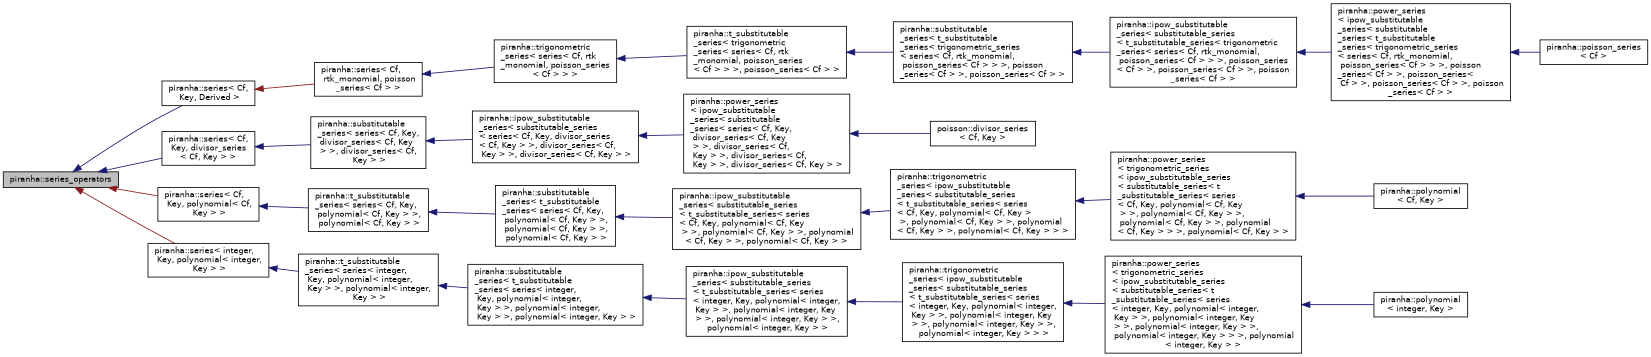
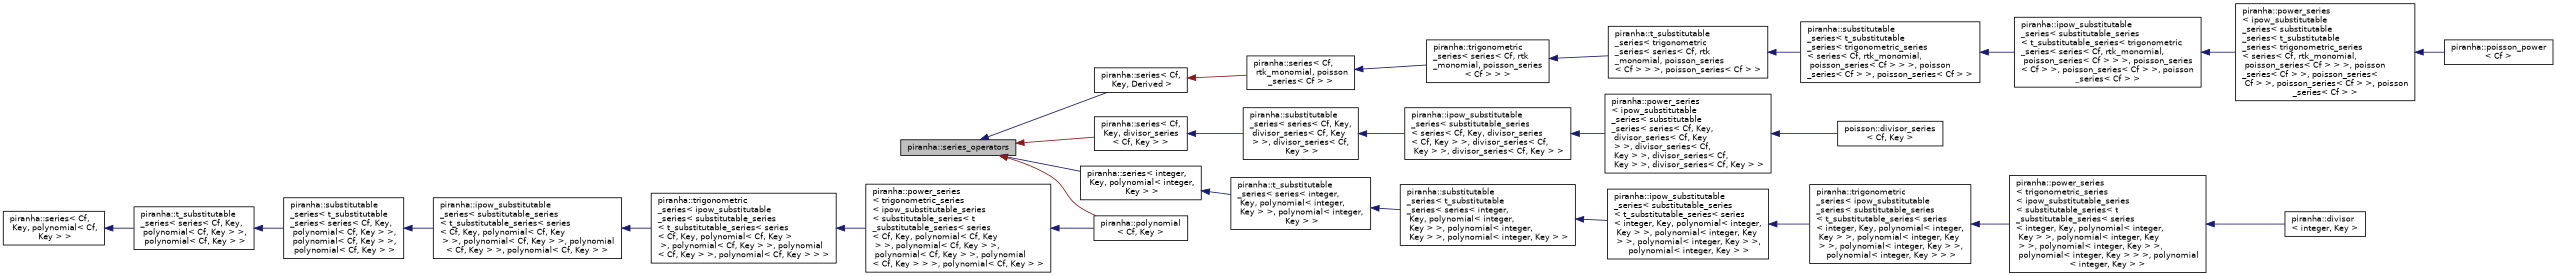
node "piranha::poisson_series < Cf >": label "piranha::poisson_series < Cf >" -> "piranha::poisson_power < Cf >"
edge "piranha::series< Cf, Key, divisor_series < Cf, Key > >" -> "piranha::series_operators": color midnightblue -> firebrick4
edge "piranha::series< Cf, Key, polynomial< Cf, Key > >" -> "piranha::series_operators": now "piranha::polynomial < Cf, Key >" -> "piranha::series_operators"
edge "piranha::series< integer, Key, polynomial< integer, Key > >" -> "piranha::series_operators": color firebrick4 -> midnightblue
node "piranha::polynomial < integer, Key >": label "piranha::polynomial < integer, Key >" -> "piranha::divisor < integer, Key >"
